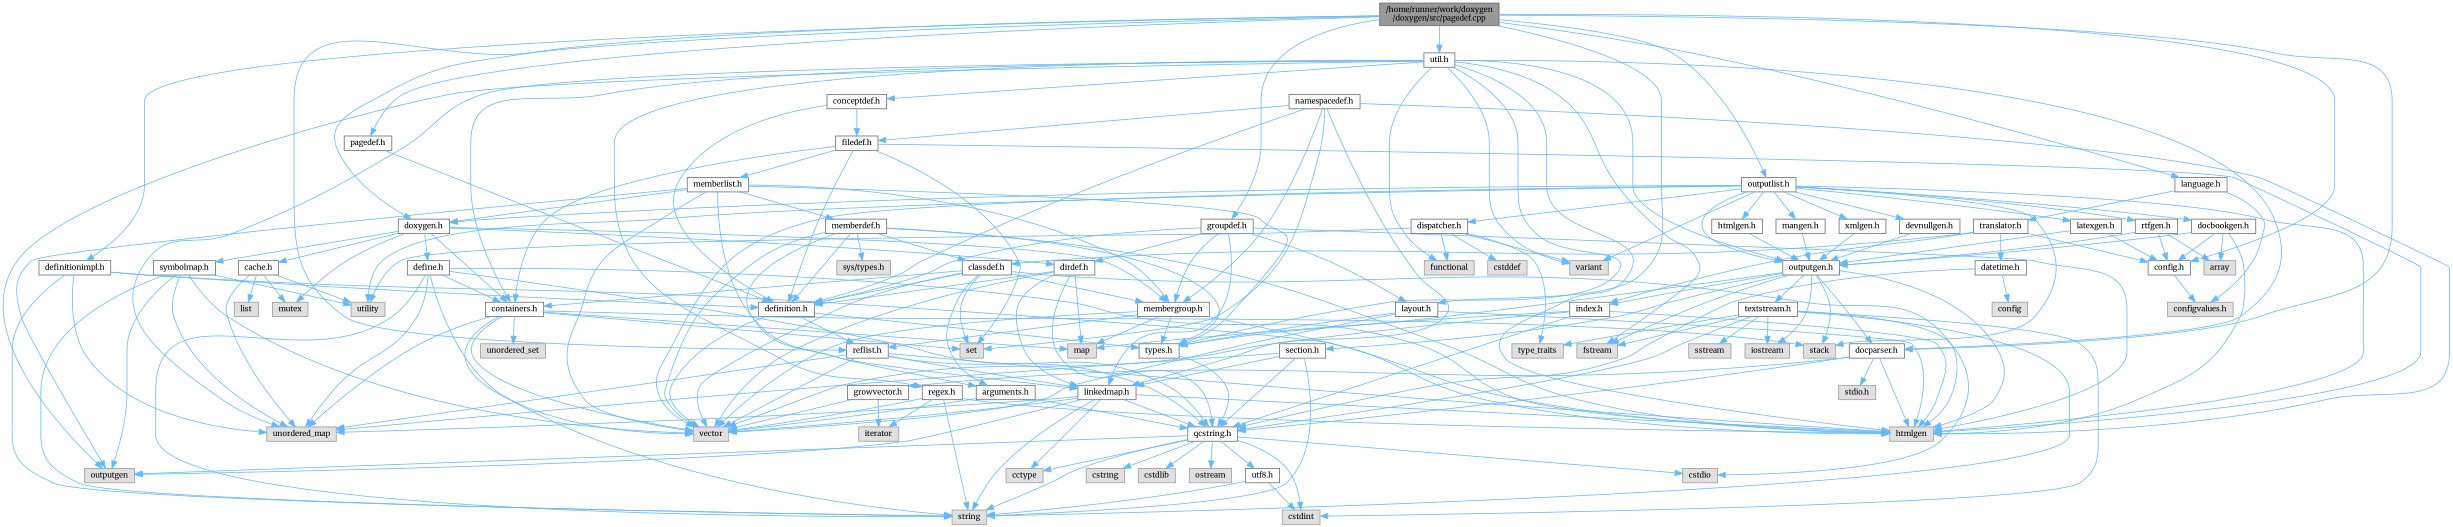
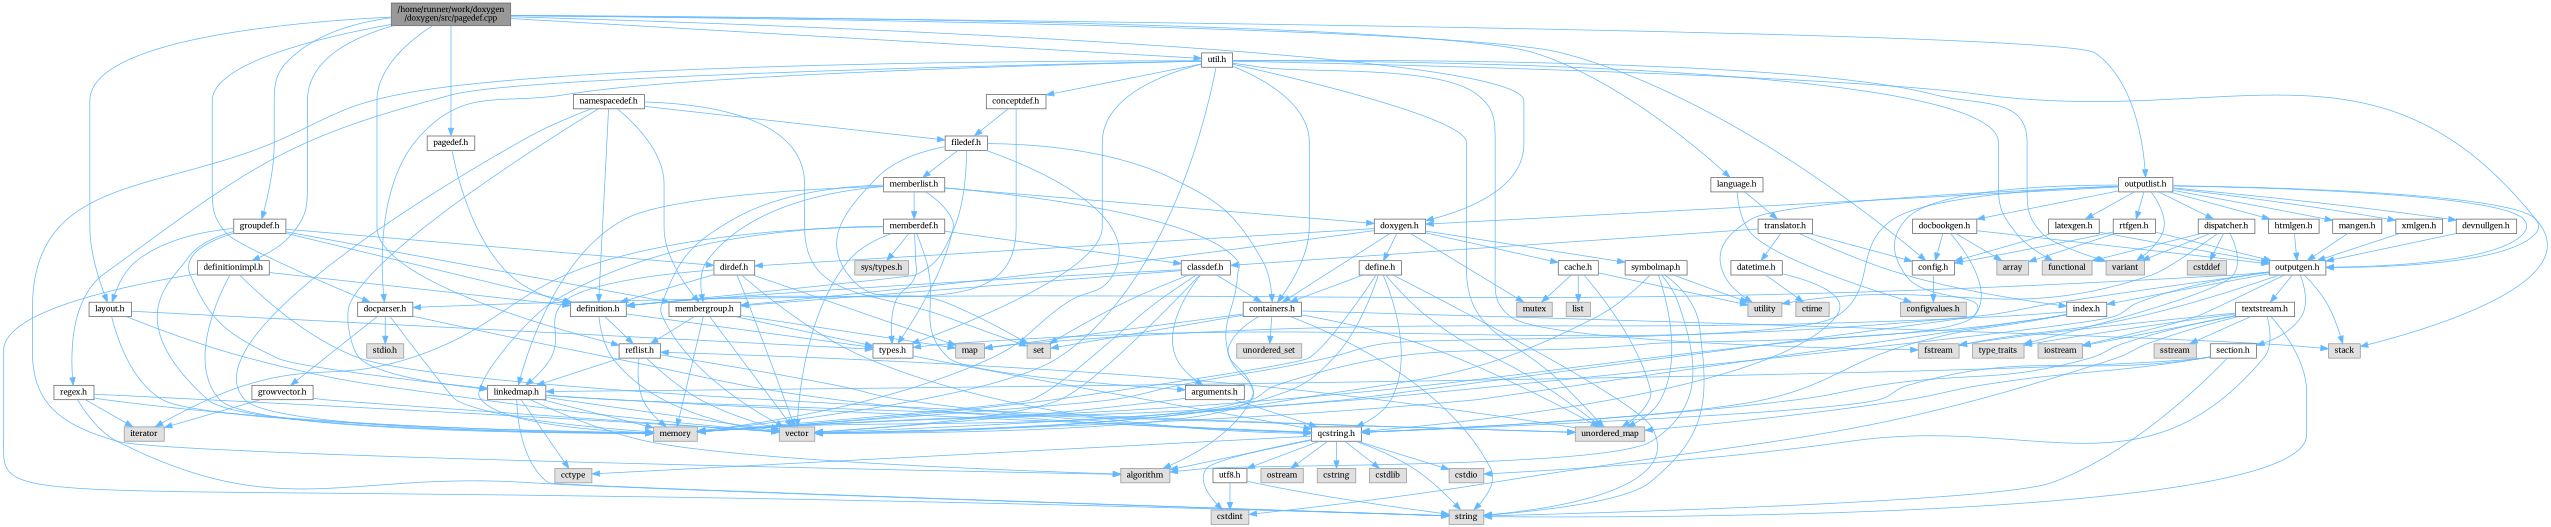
edge "memberdef.h" -> "definition.h": now "memberdef.h" -> "iterator"
node "config": label "config" -> "ctime"
edge "reflist.h" -> "unordered_map": reversed
node "htmlgen": label "htmlgen" -> "memory"
node "outputgen": label "outputgen" -> "algorithm"
